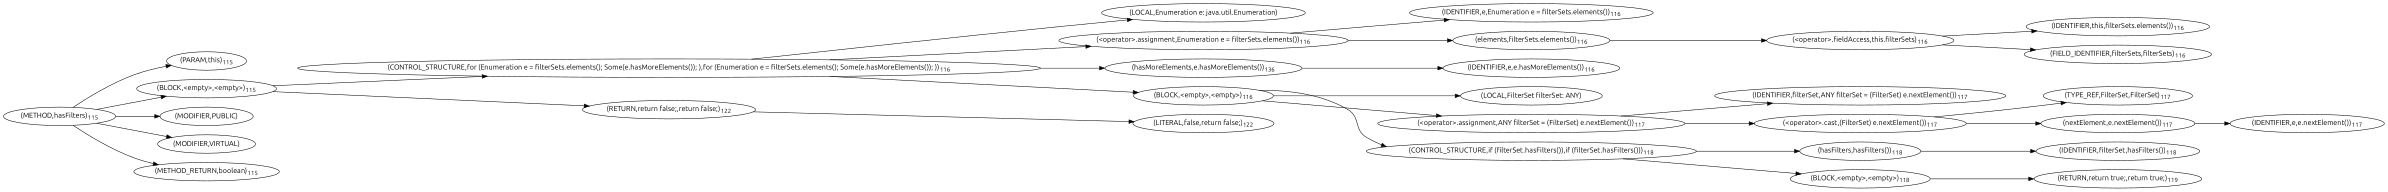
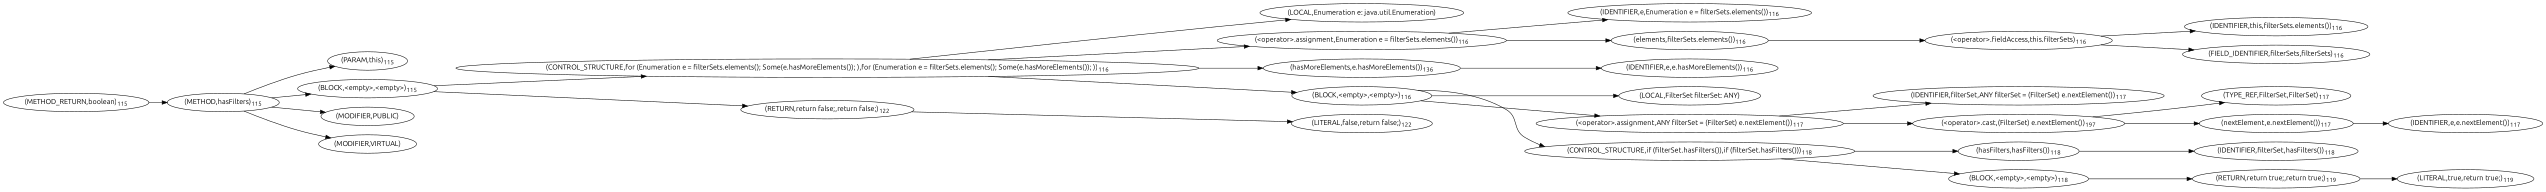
node "(<operator>.cast,(FilterSet) e.nextElement())": text "117" -> "197"
edge "(METHOD,hasFilters)" -> "(METHOD_RETURN,boolean)": reversed
node "(LITERAL,true,return true;)": added
